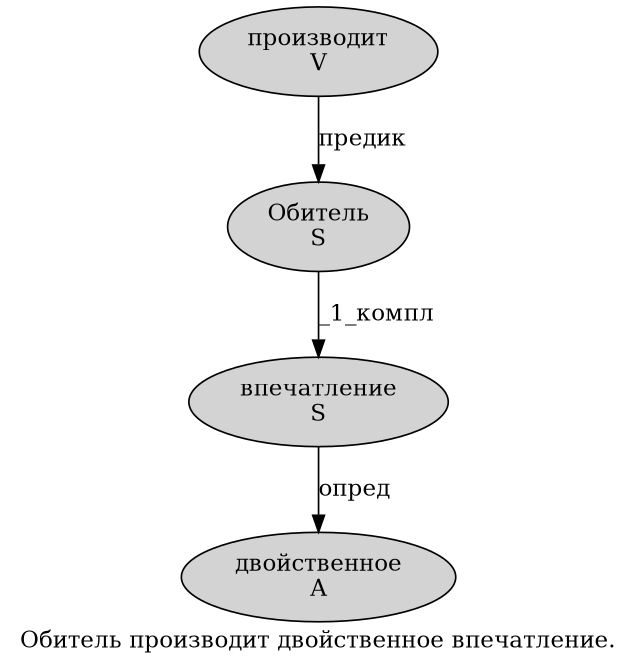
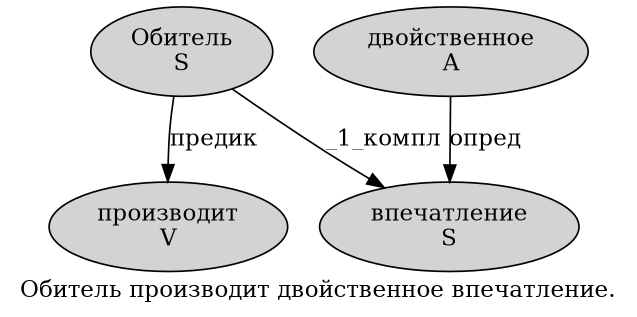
edge "производит V" -> "Обитель S": reversed
edge "впечатление S" -> "двойственное A": reversed
